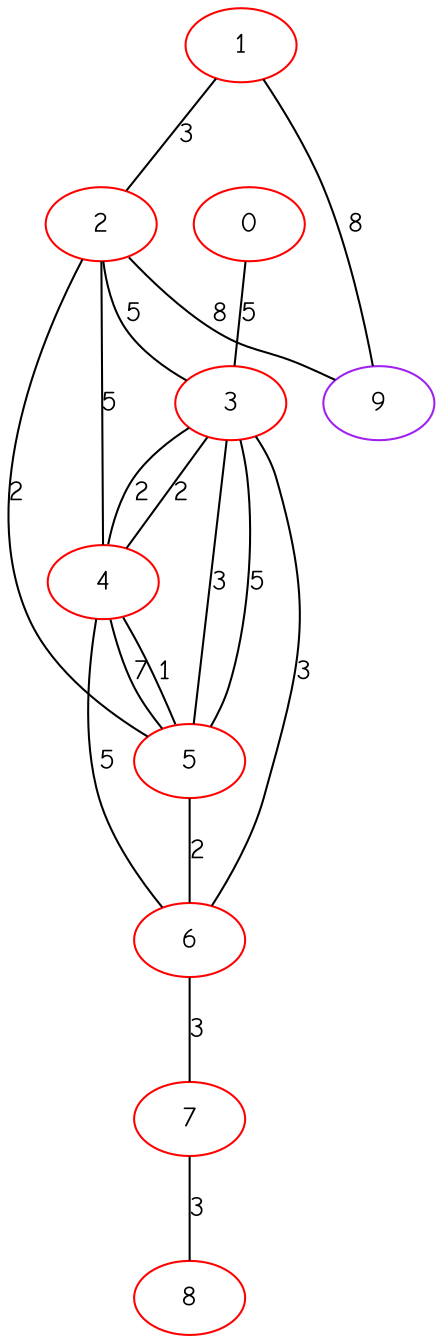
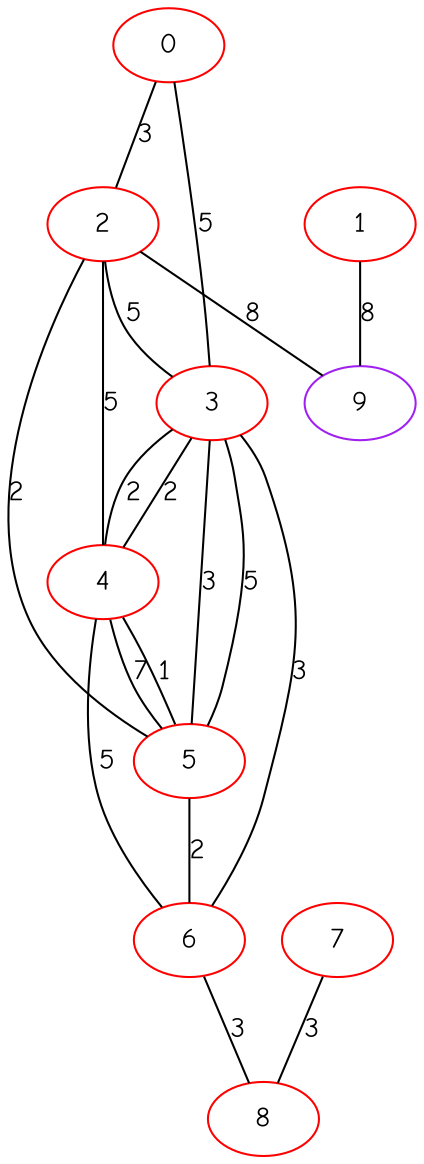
edge "1" -- "2": now "0" -- "2"
edge "6" -- "7": now "6" -- "8"
